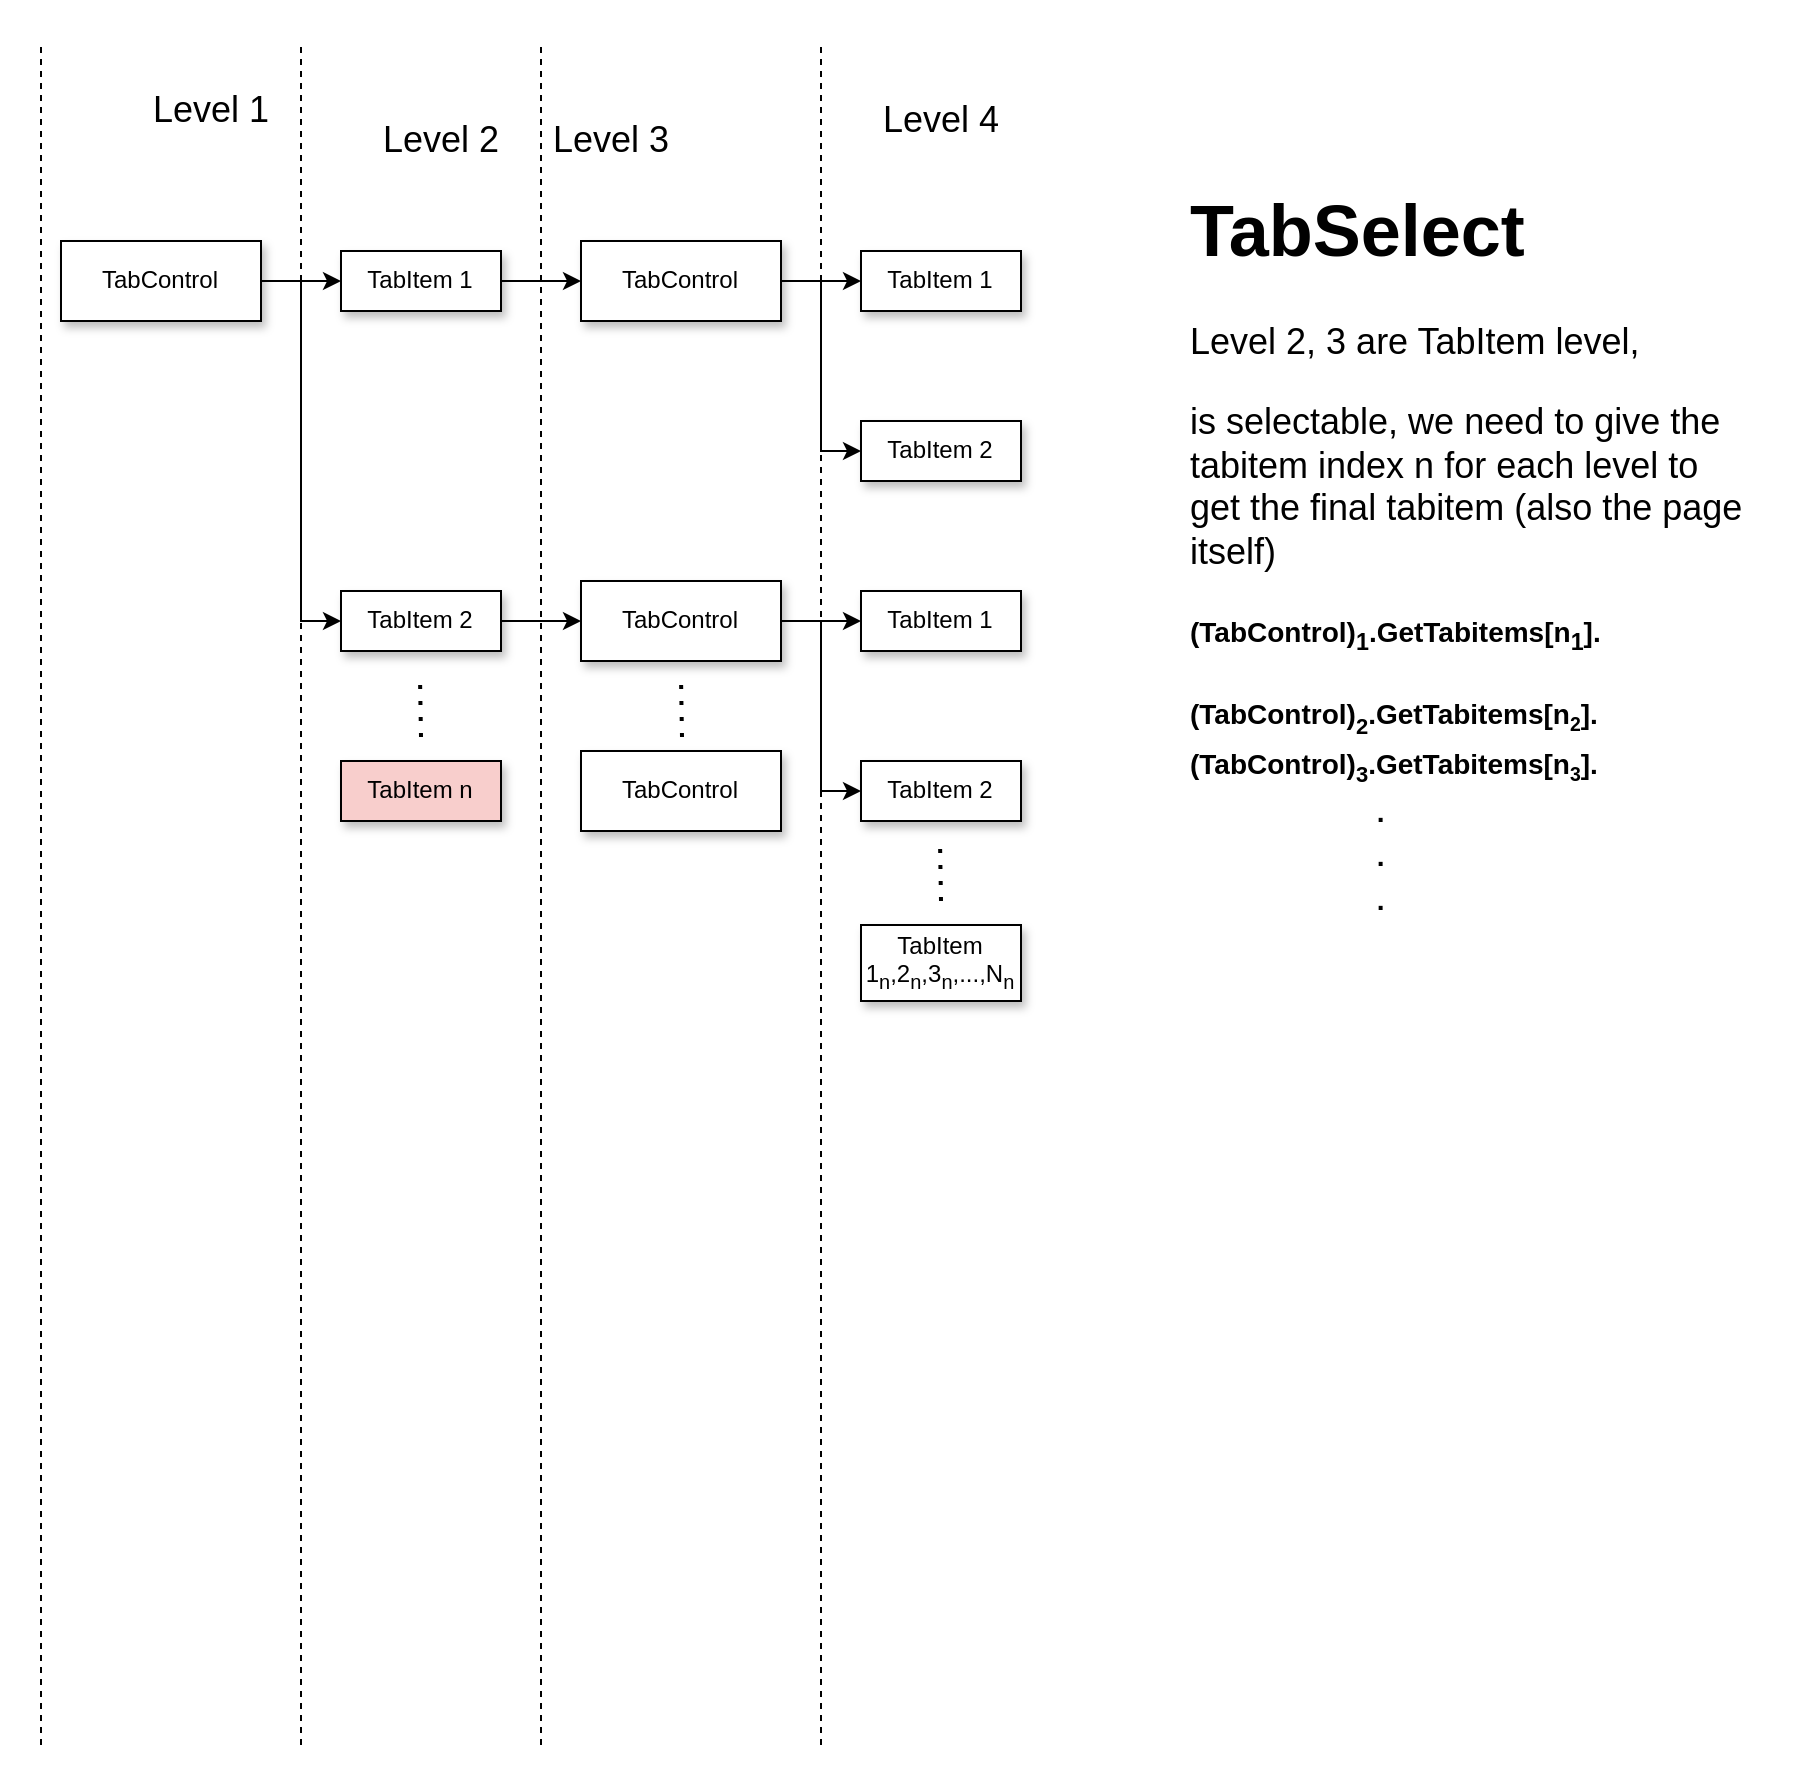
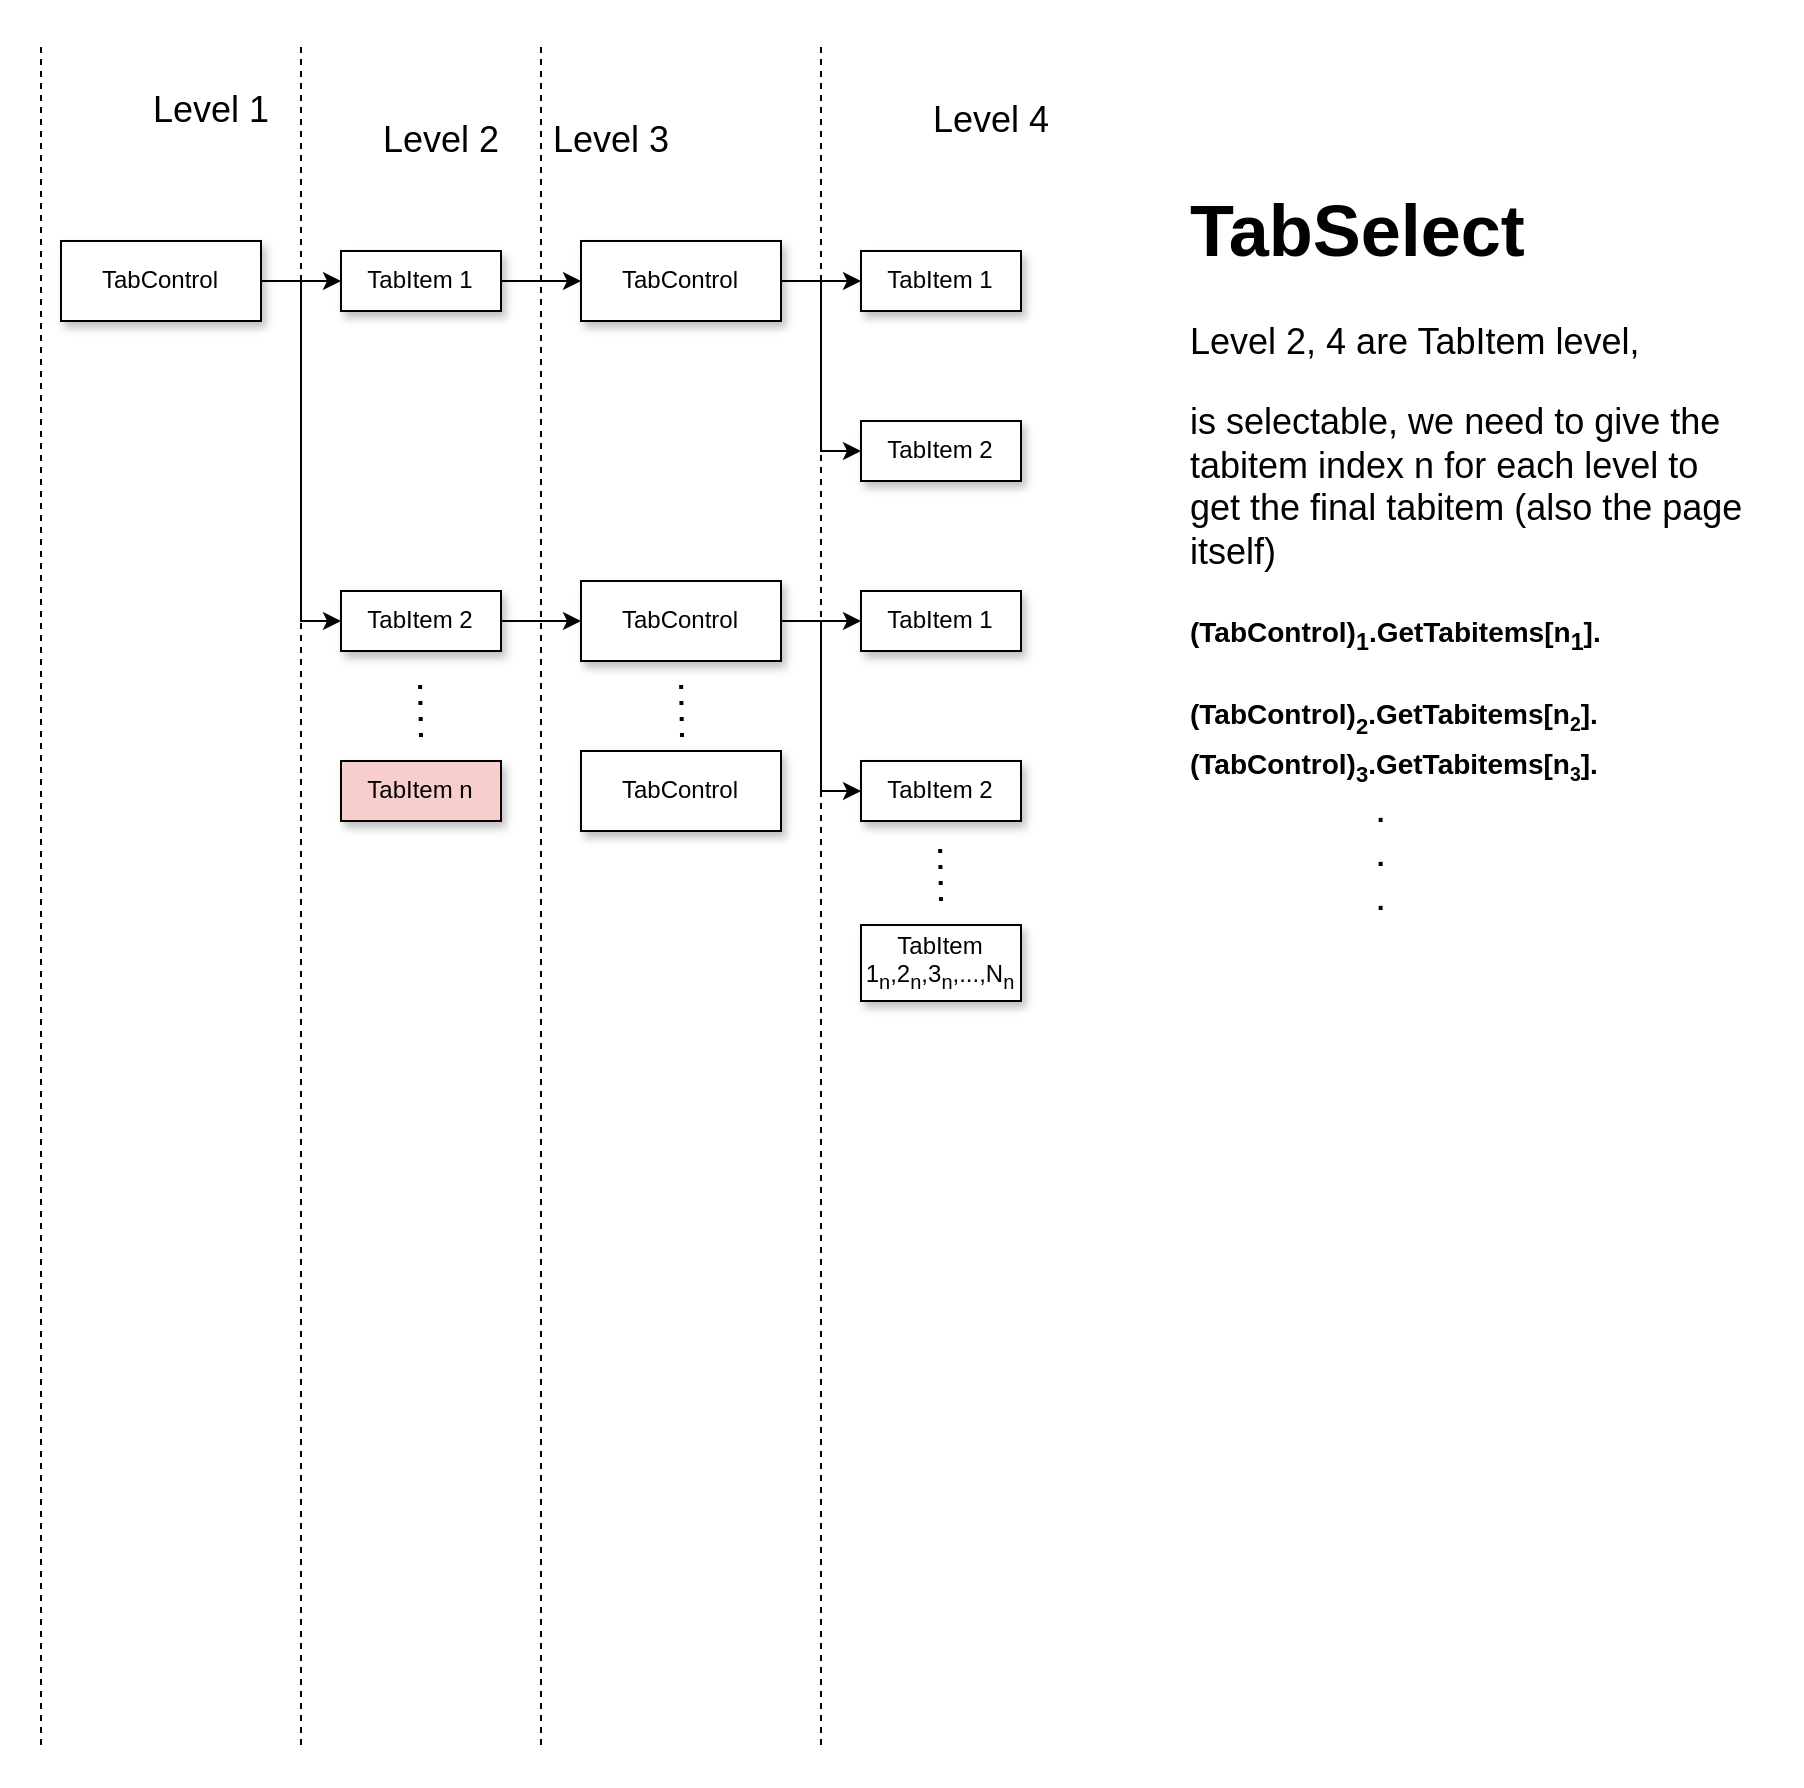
node "Level 4": moved (941, 121) -> (991, 121)
node "TabSelectLevel 2, 3 are TabItem level, is selectable, we need to give the tabitem index n for each level to get the final tabitem (also the page itself) (TabControl)1.GetTabitems[n1]. (TabControl)2.GetTabitems[n2]. (TabControl)3.GetTabitems[n3]. . . .": label "TabSelectLevel 2, 3 are TabItem level, is selectable, we need to give the tabitem index n for each level to get the final tabitem (also the page itself) (TabControl)1.GetTabitems[n1]. (TabControl)2.GetTabitems[n2]. (TabControl)3.GetTabitems[n3]. . . ." -> "TabSelectLevel 2, 4 are TabItem level, is selectable, we need to give the tabitem index n for each level to get the final tabitem (also the page itself) (TabControl)1.GetTabitems[n1]. (TabControl)2.GetTabitems[n2]. (TabControl)3.GetTabitems[n3]. . . ."
